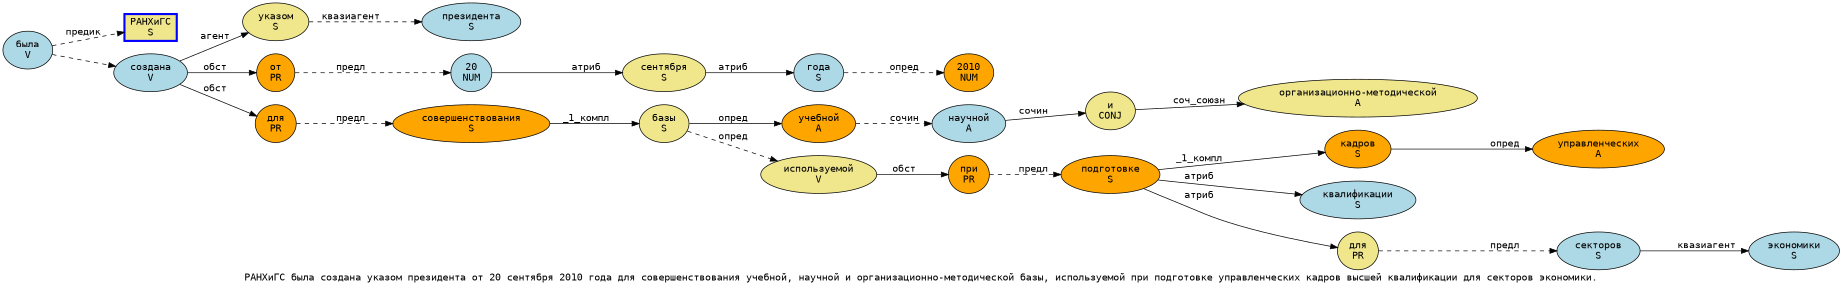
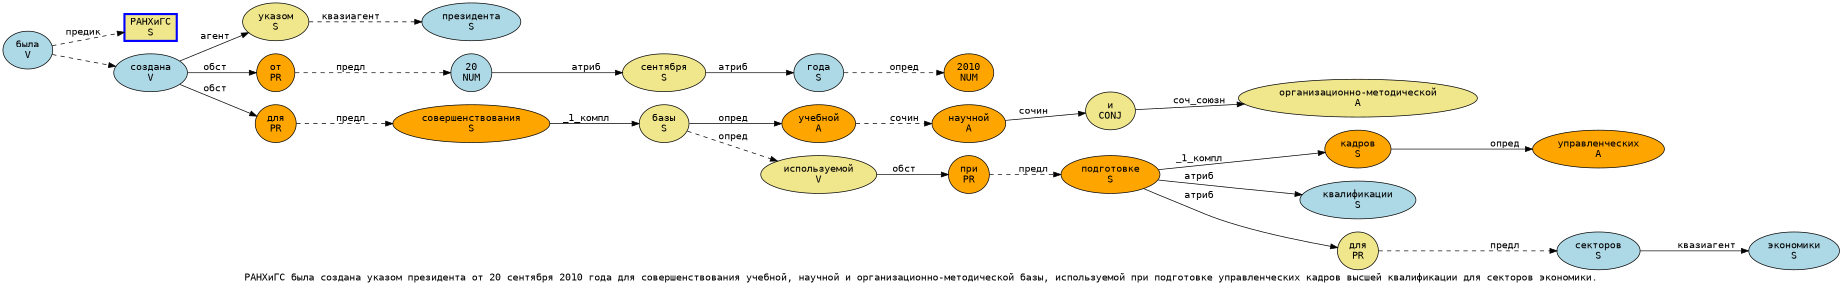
node "научной A": fillcolor lightblue -> orange
